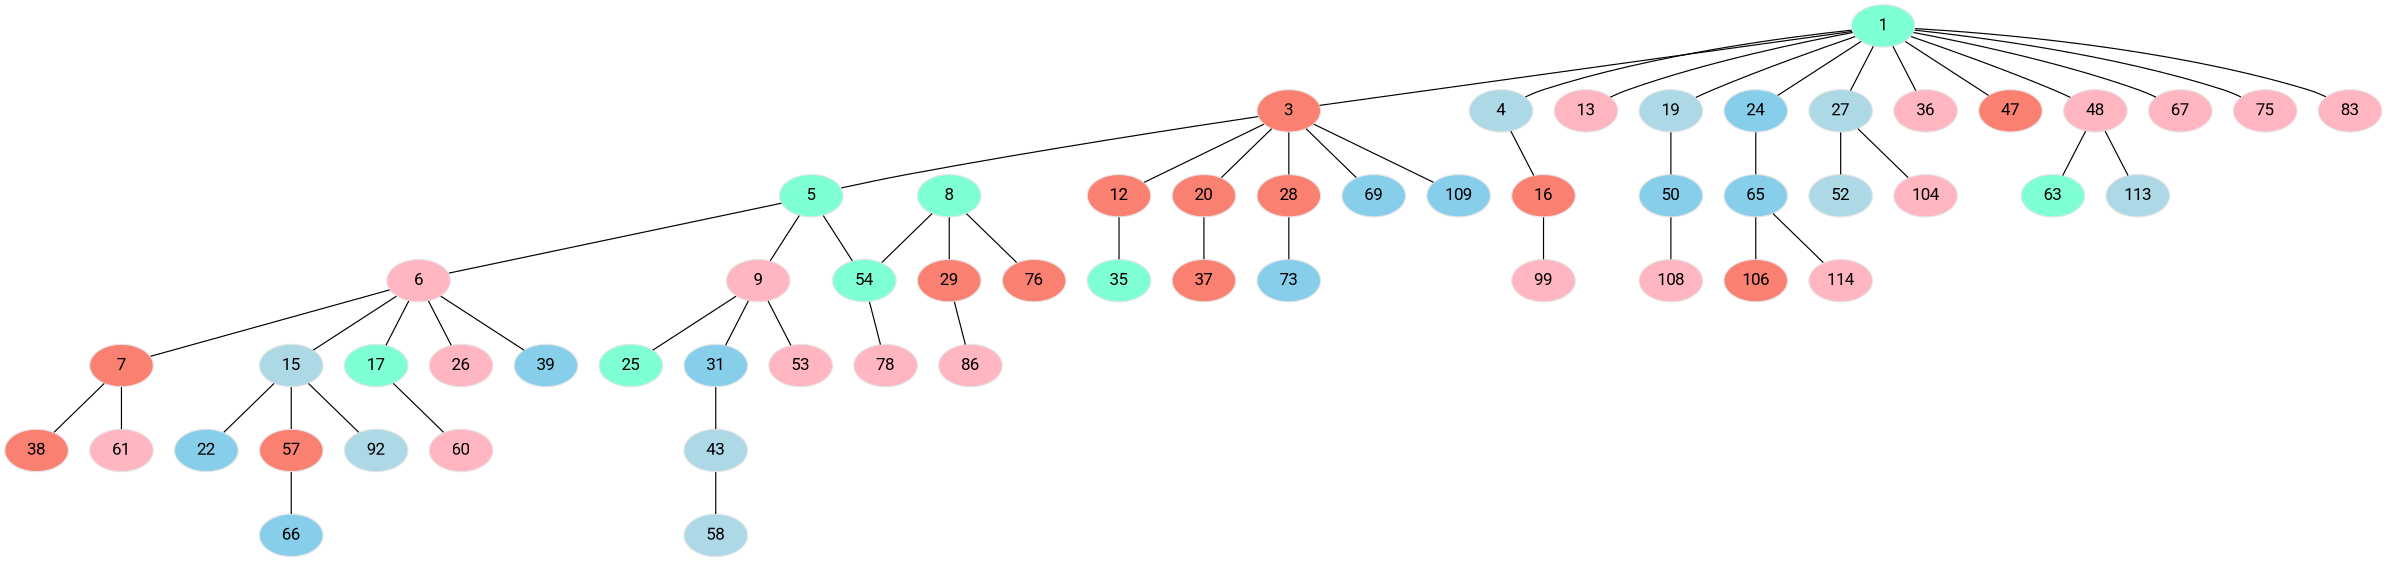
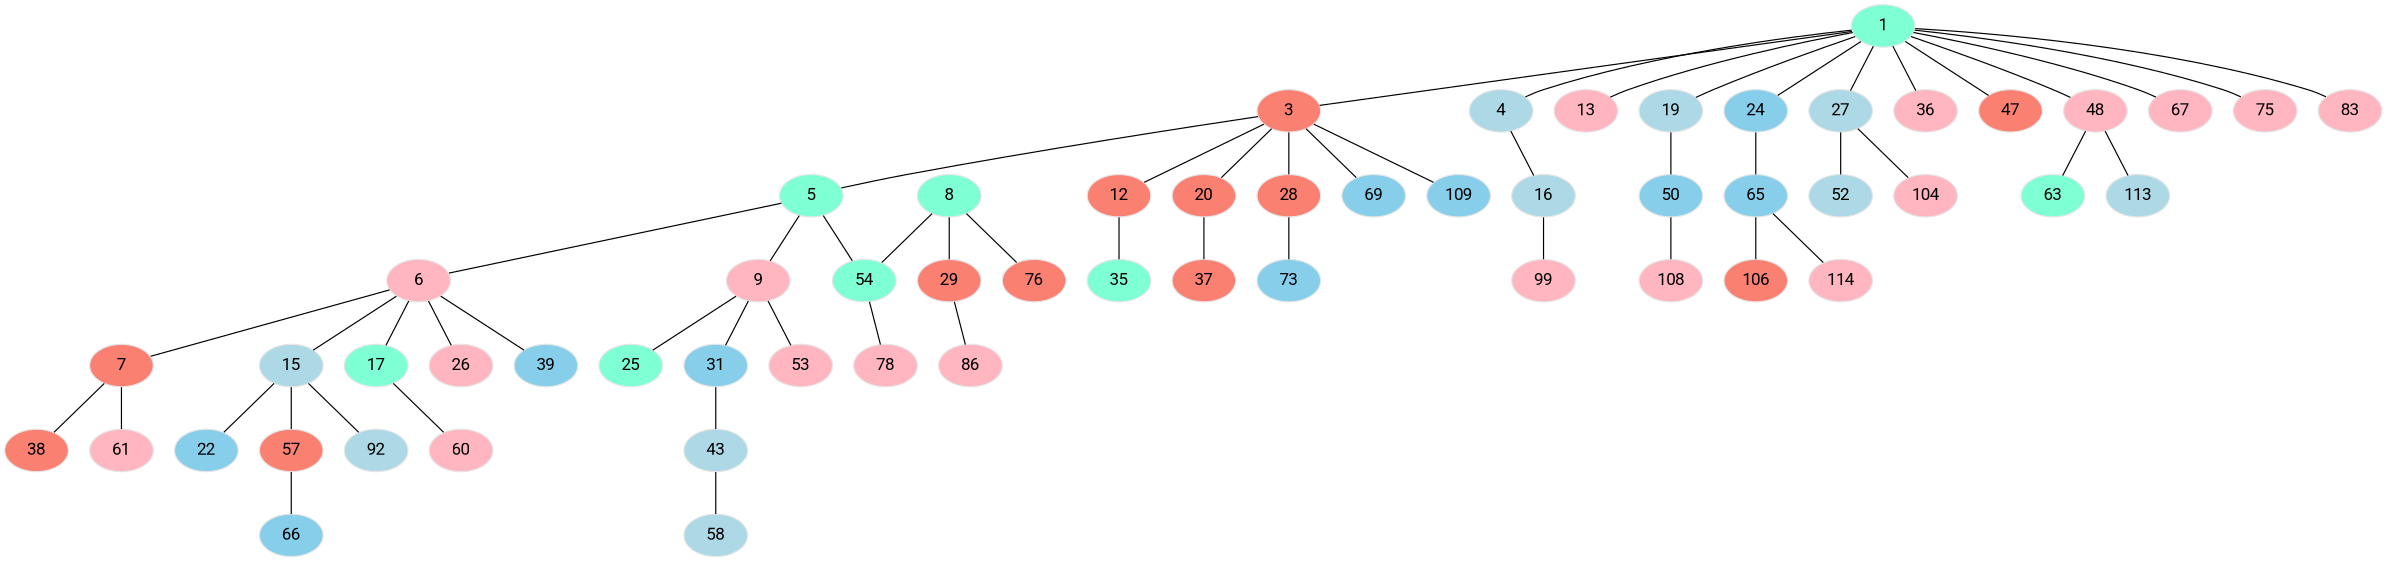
node "16": fillcolor salmon -> lightblue
